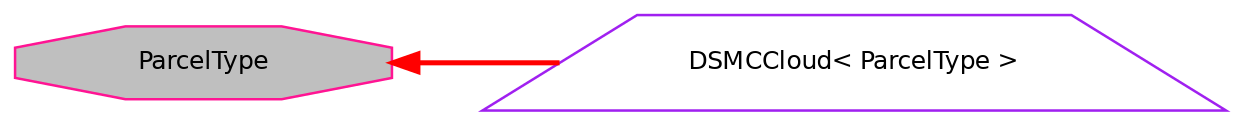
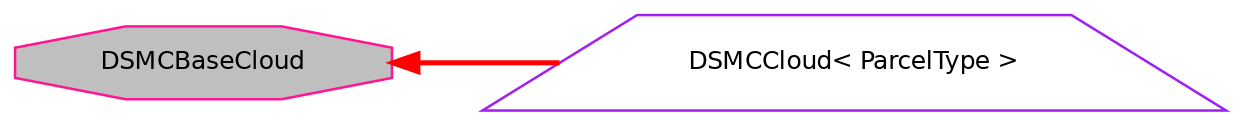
node "ParcelType": label "ParcelType" -> "DSMCBaseCloud"
